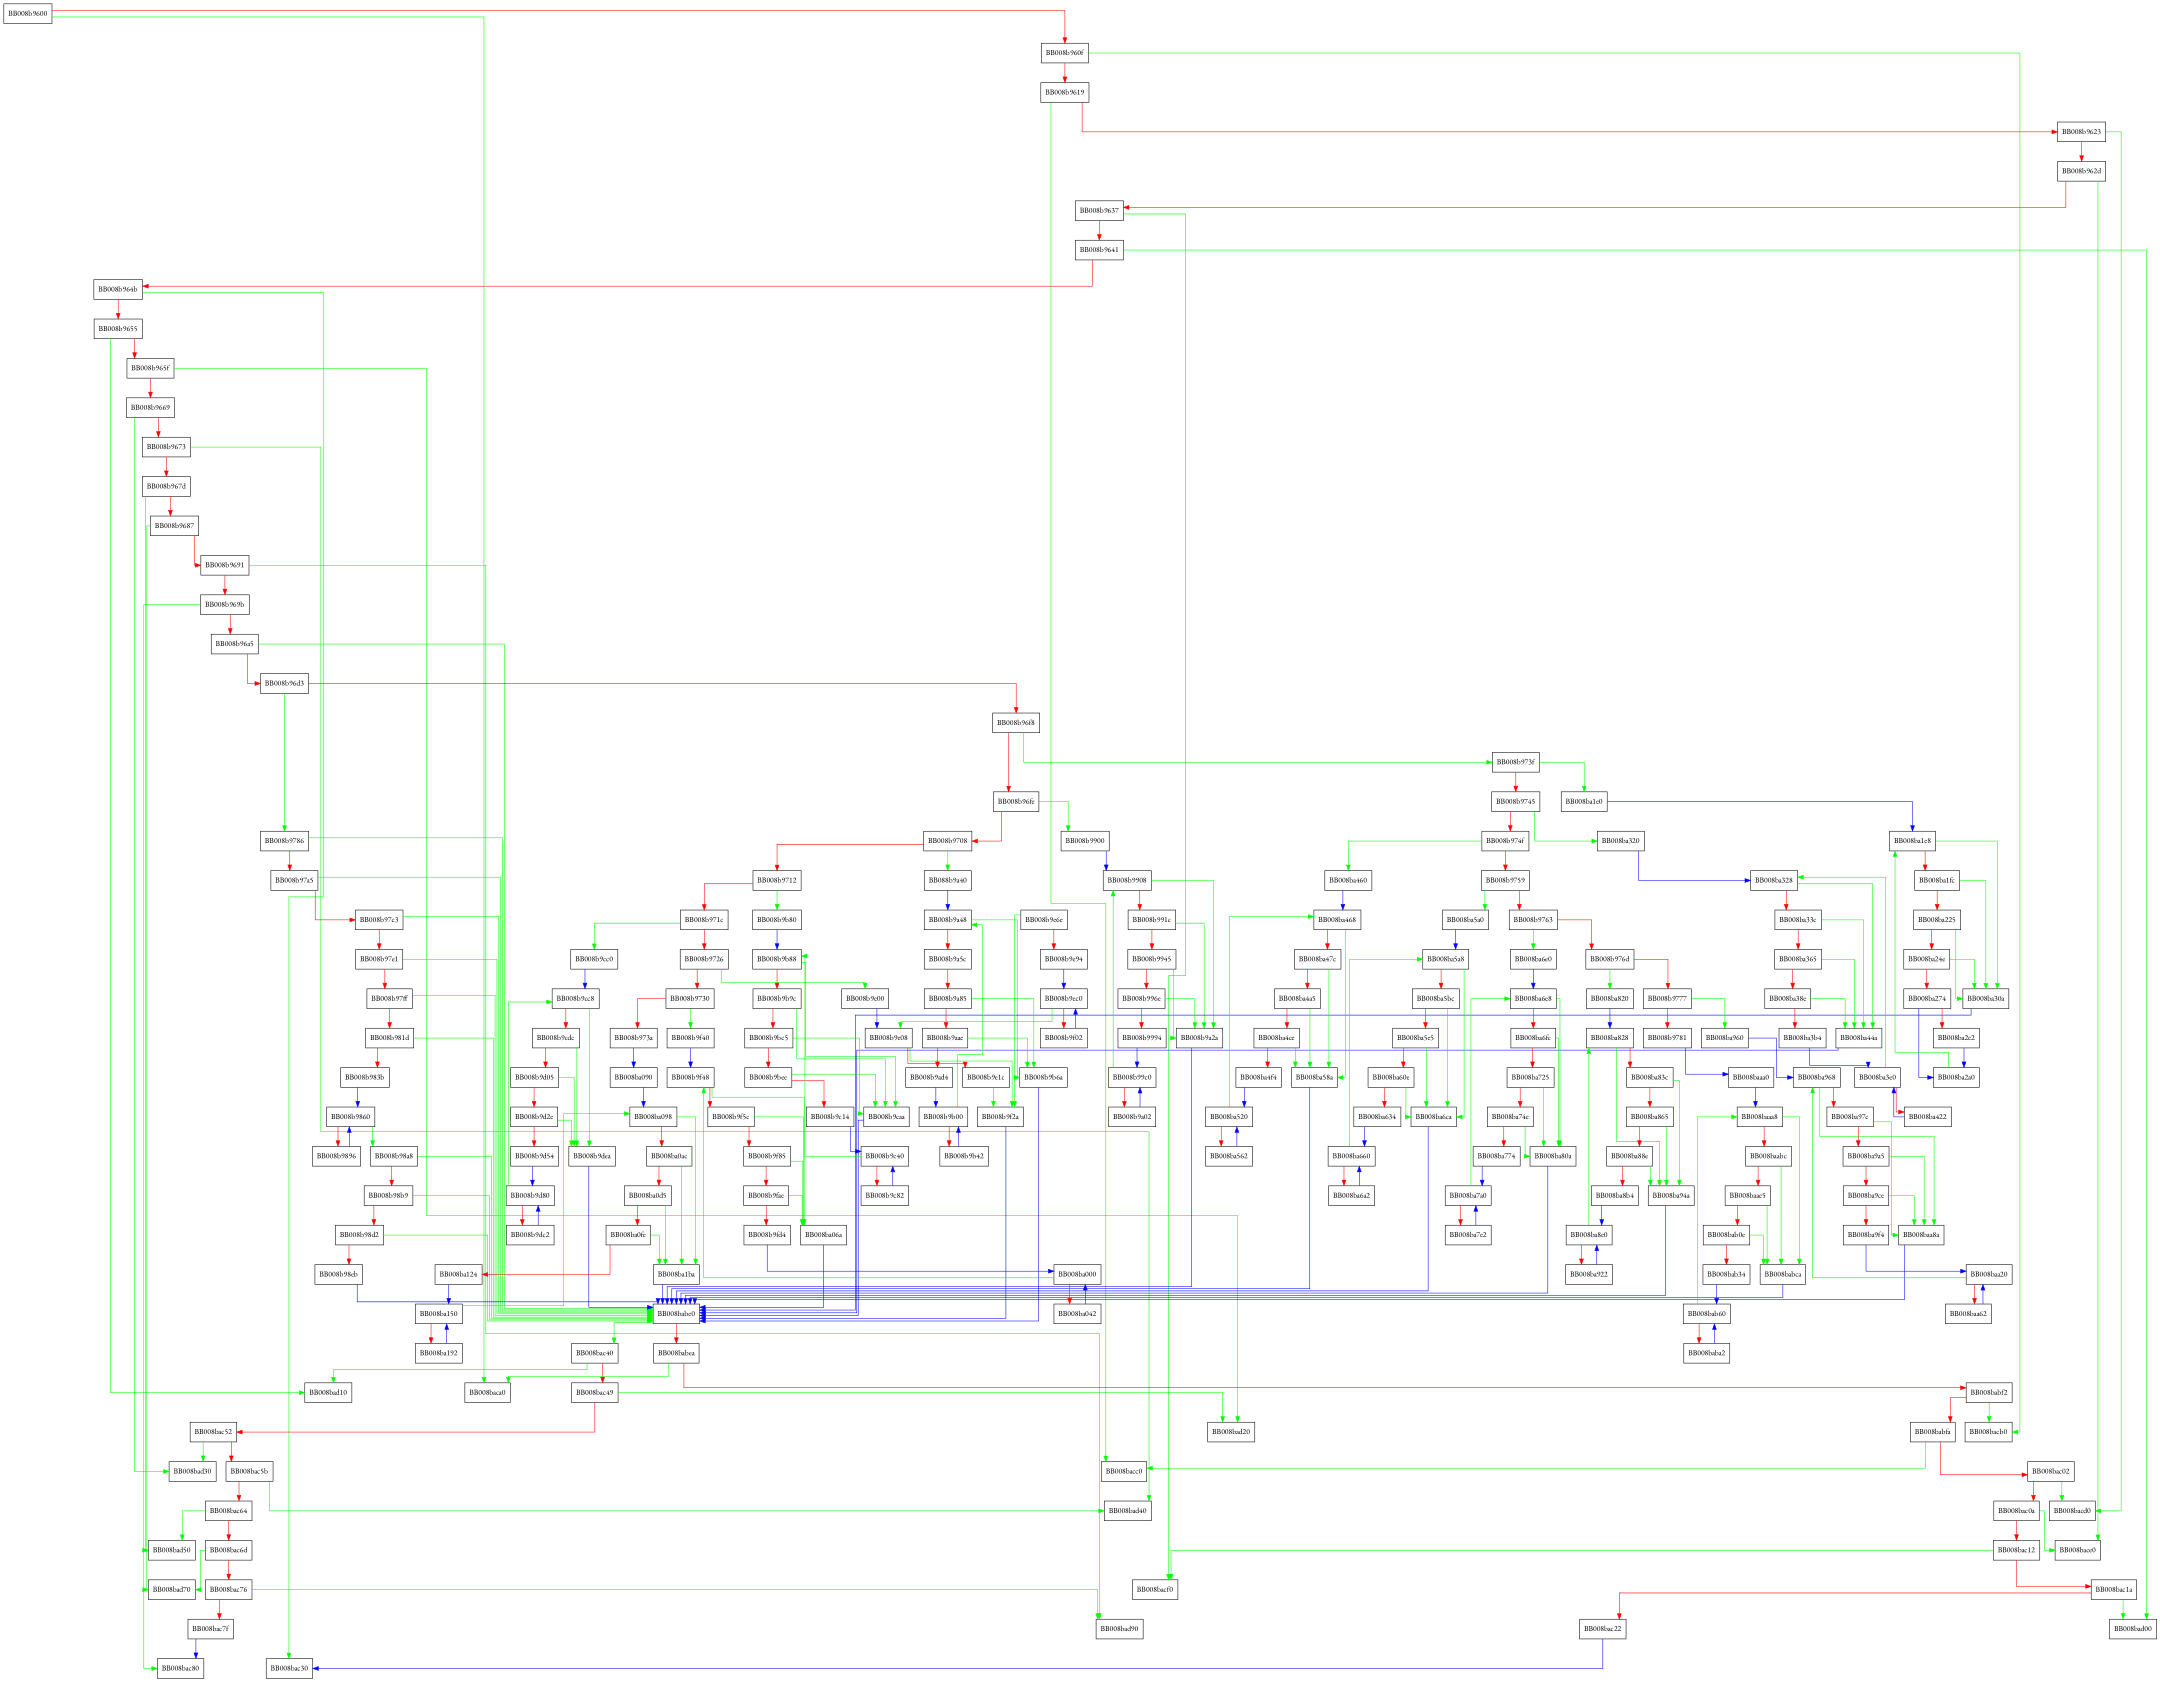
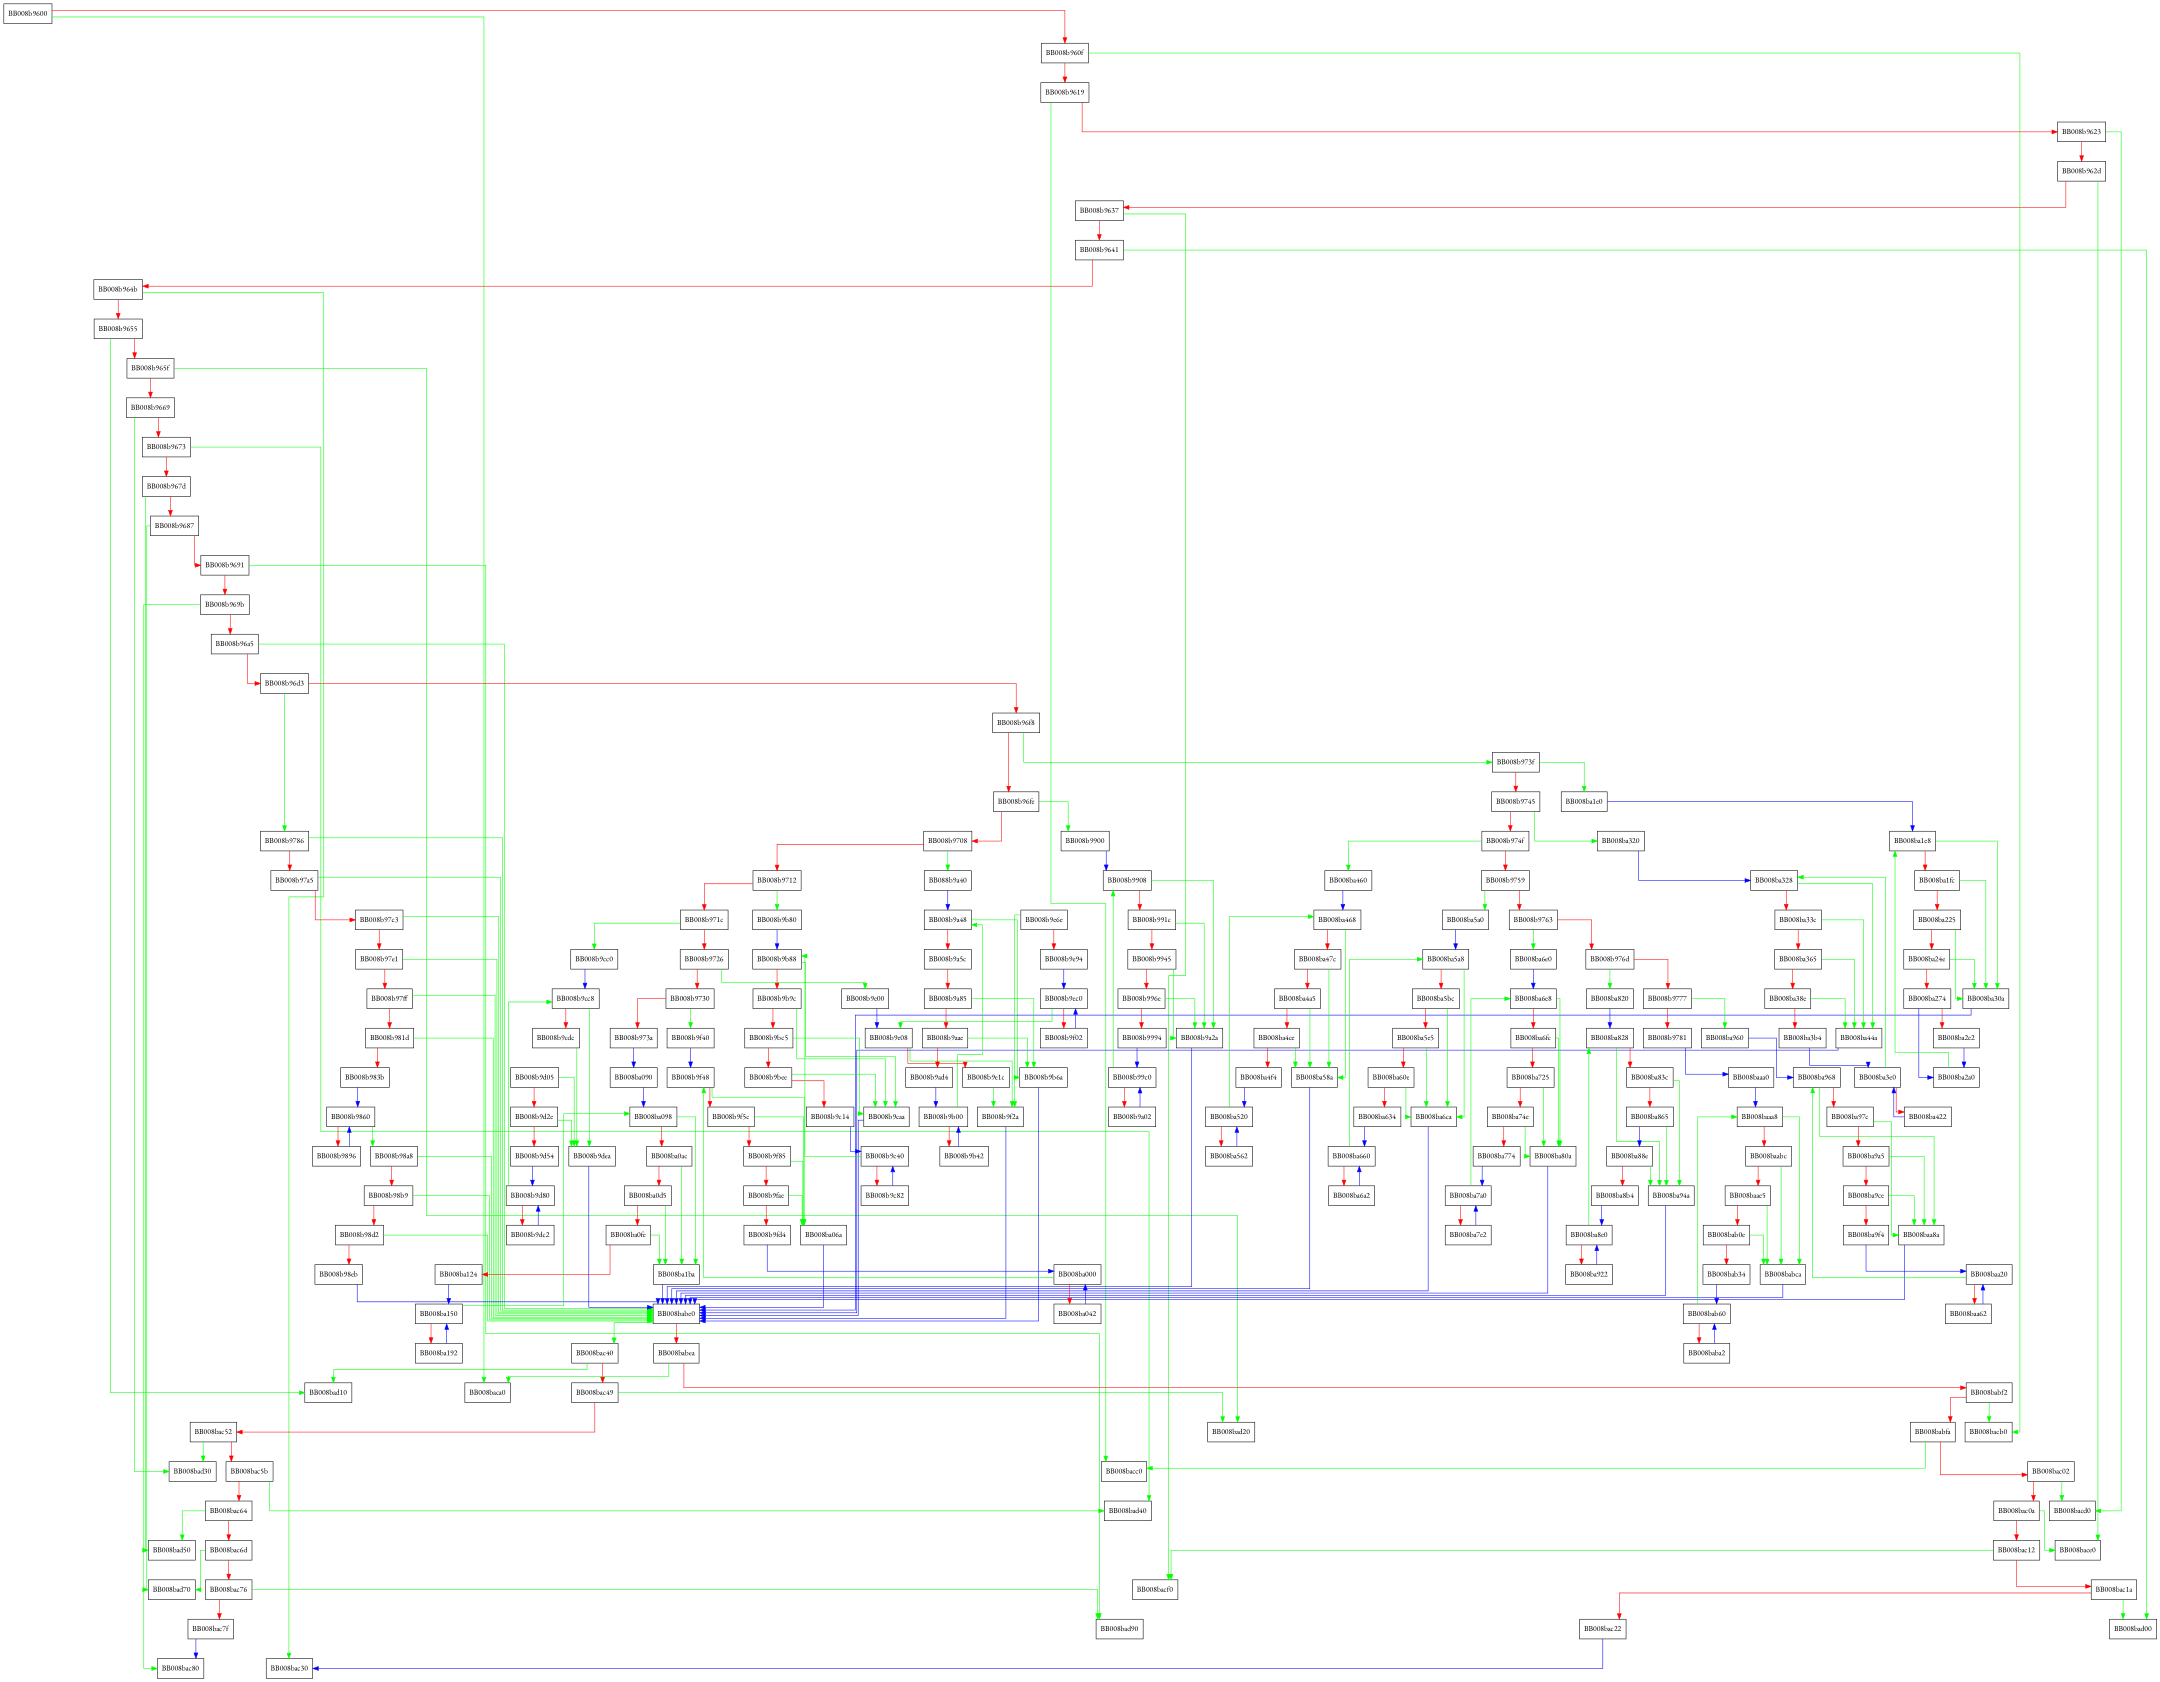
edge "BB008b9cdc" -> "BB008b9d05": removed
edge "BB008ba865" -> "BB008ba88e": color red -> blue
